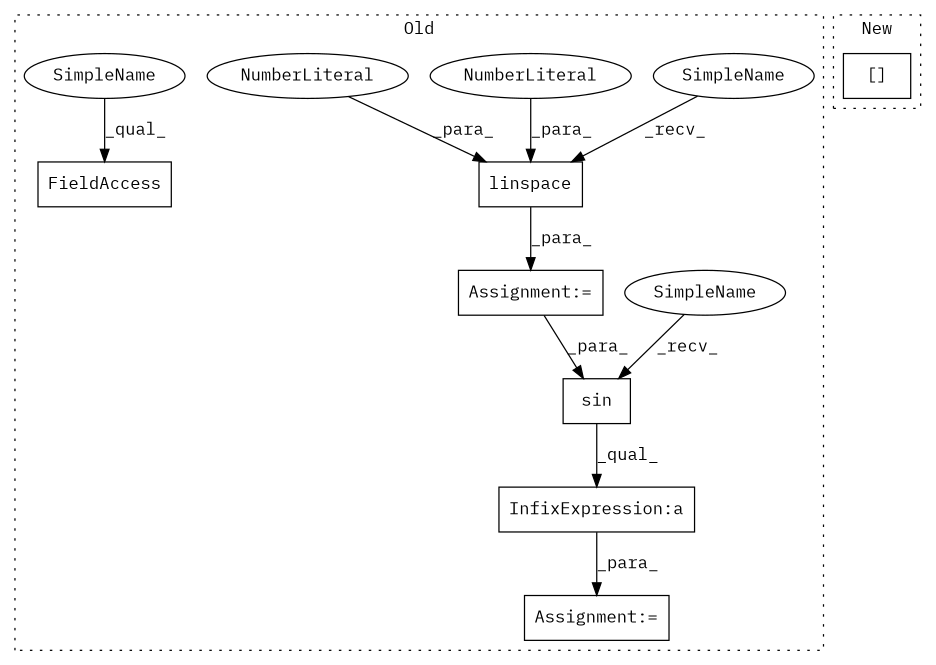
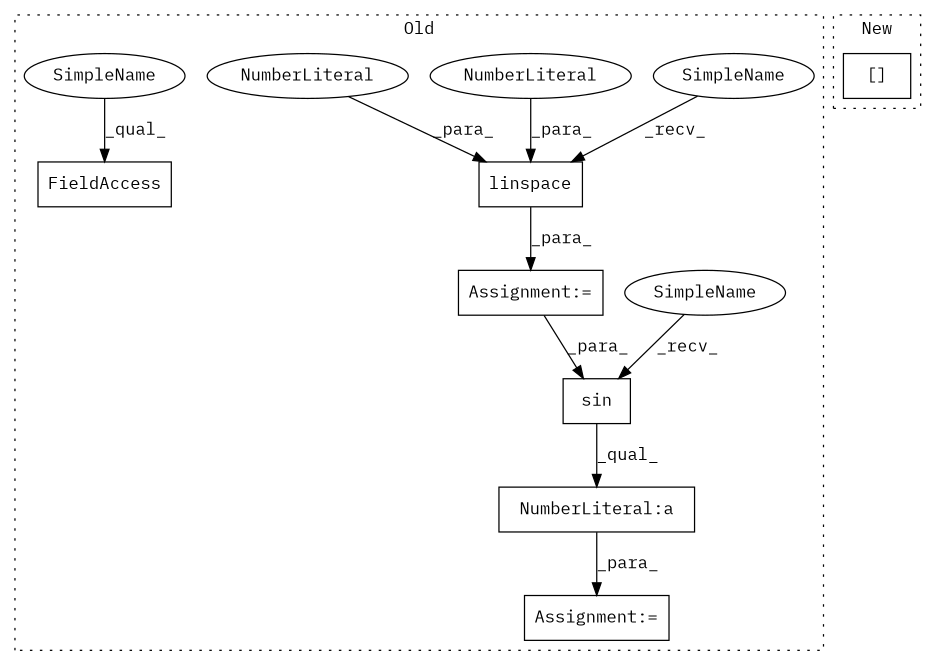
node "InfixExpression:a": label "InfixExpression:a" -> "NumberLiteral:a"
